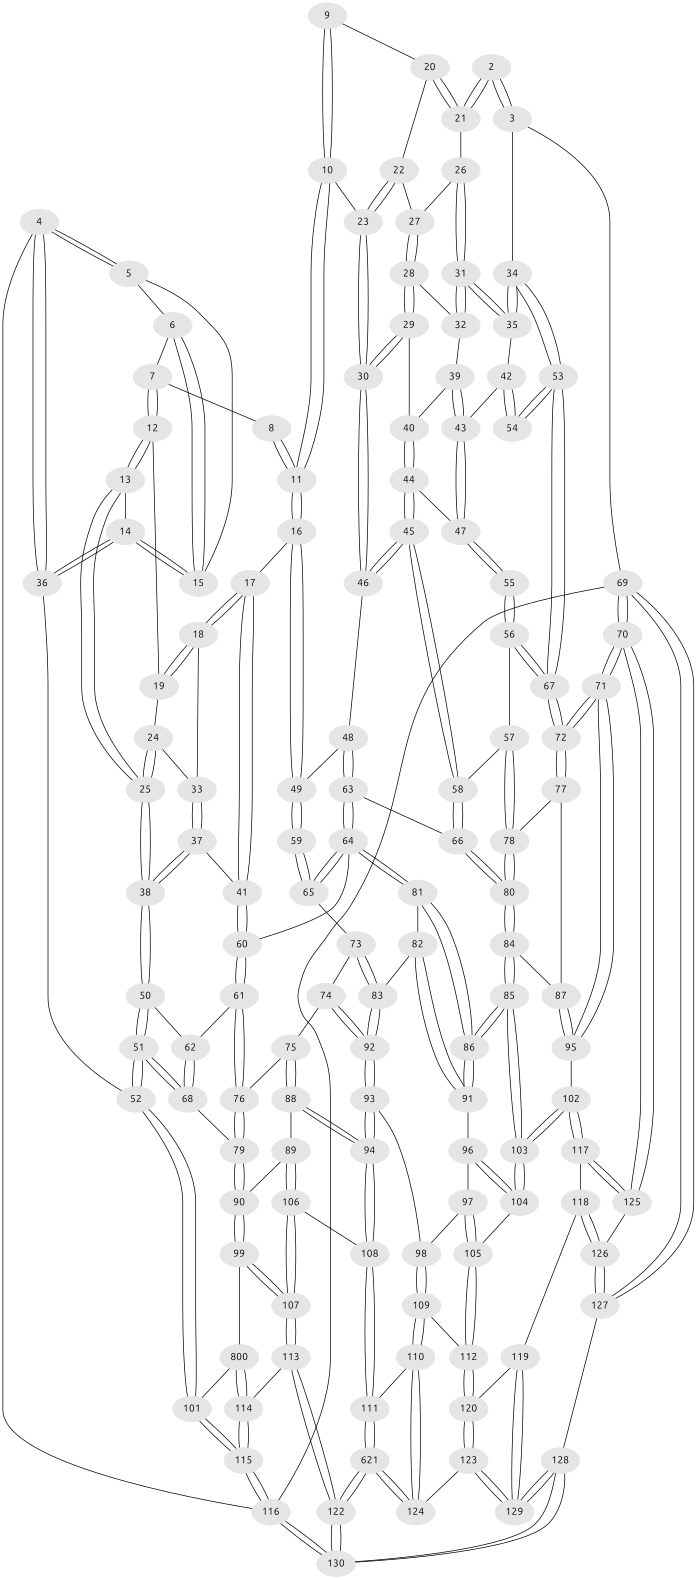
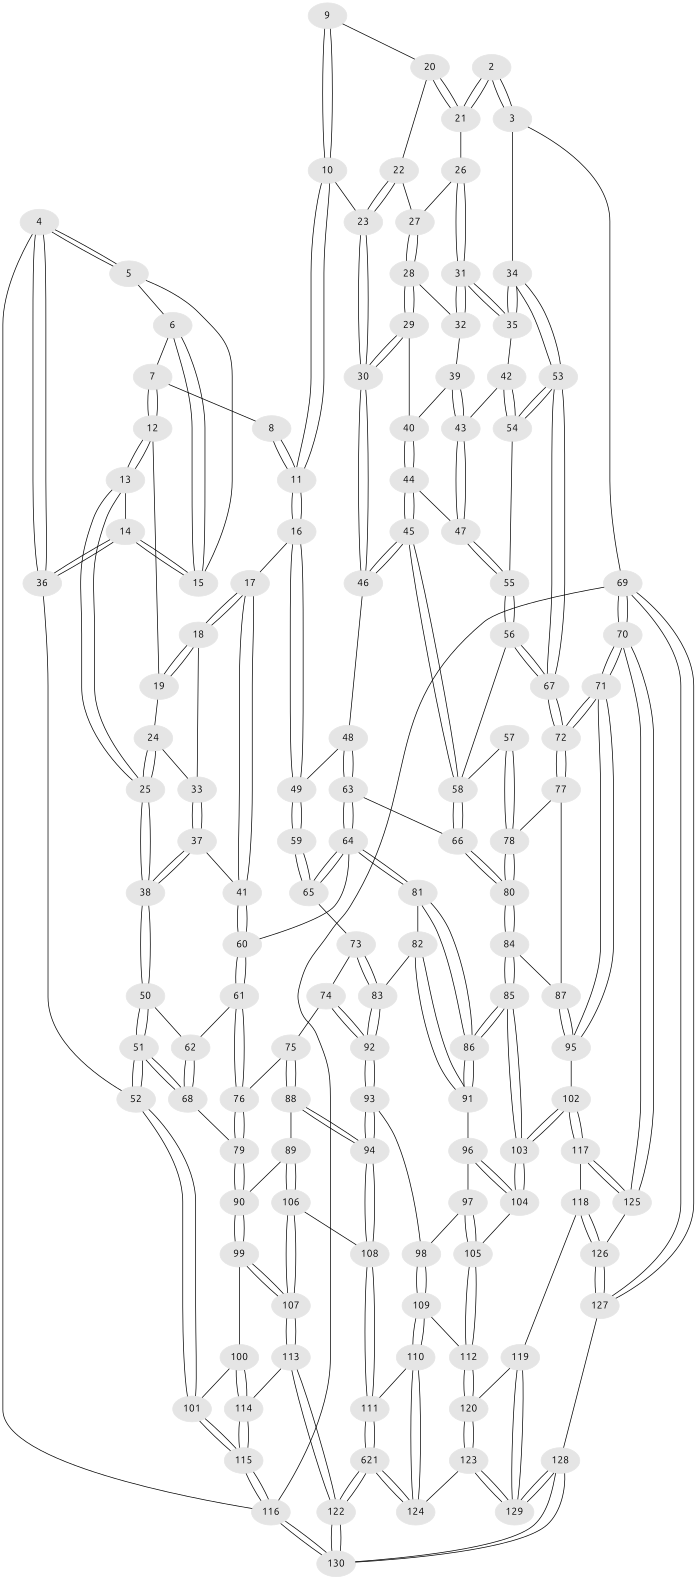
edge "54" -- "55": added
edge "56" -- "57": now "56" -- "58"
node "800": label "800" -> "100"
